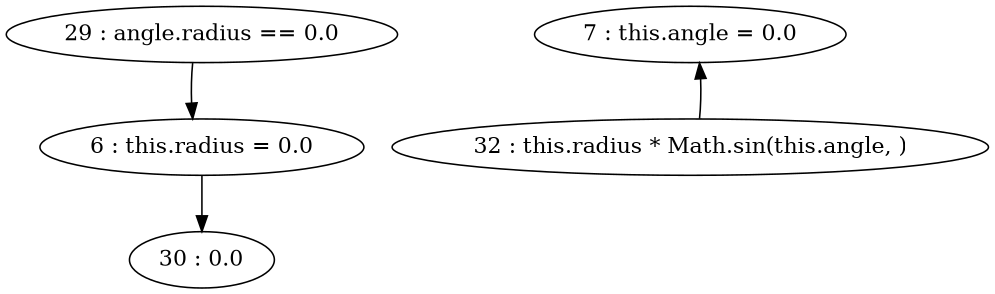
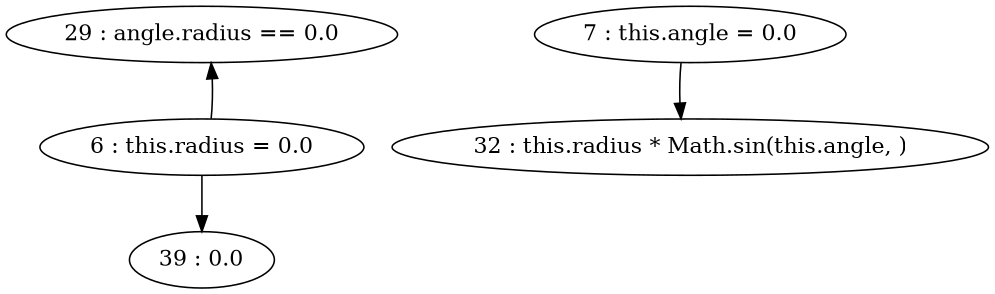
edge "29 : angle.radius == 0.0" -> "6 : this.radius = 0.0": reversed
edge "32 : this.radius * Math.sin(this.angle, )" -> "7 : this.angle = 0.0": reversed
node "30 : 0.0": label "30 : 0.0" -> "39 : 0.0"
